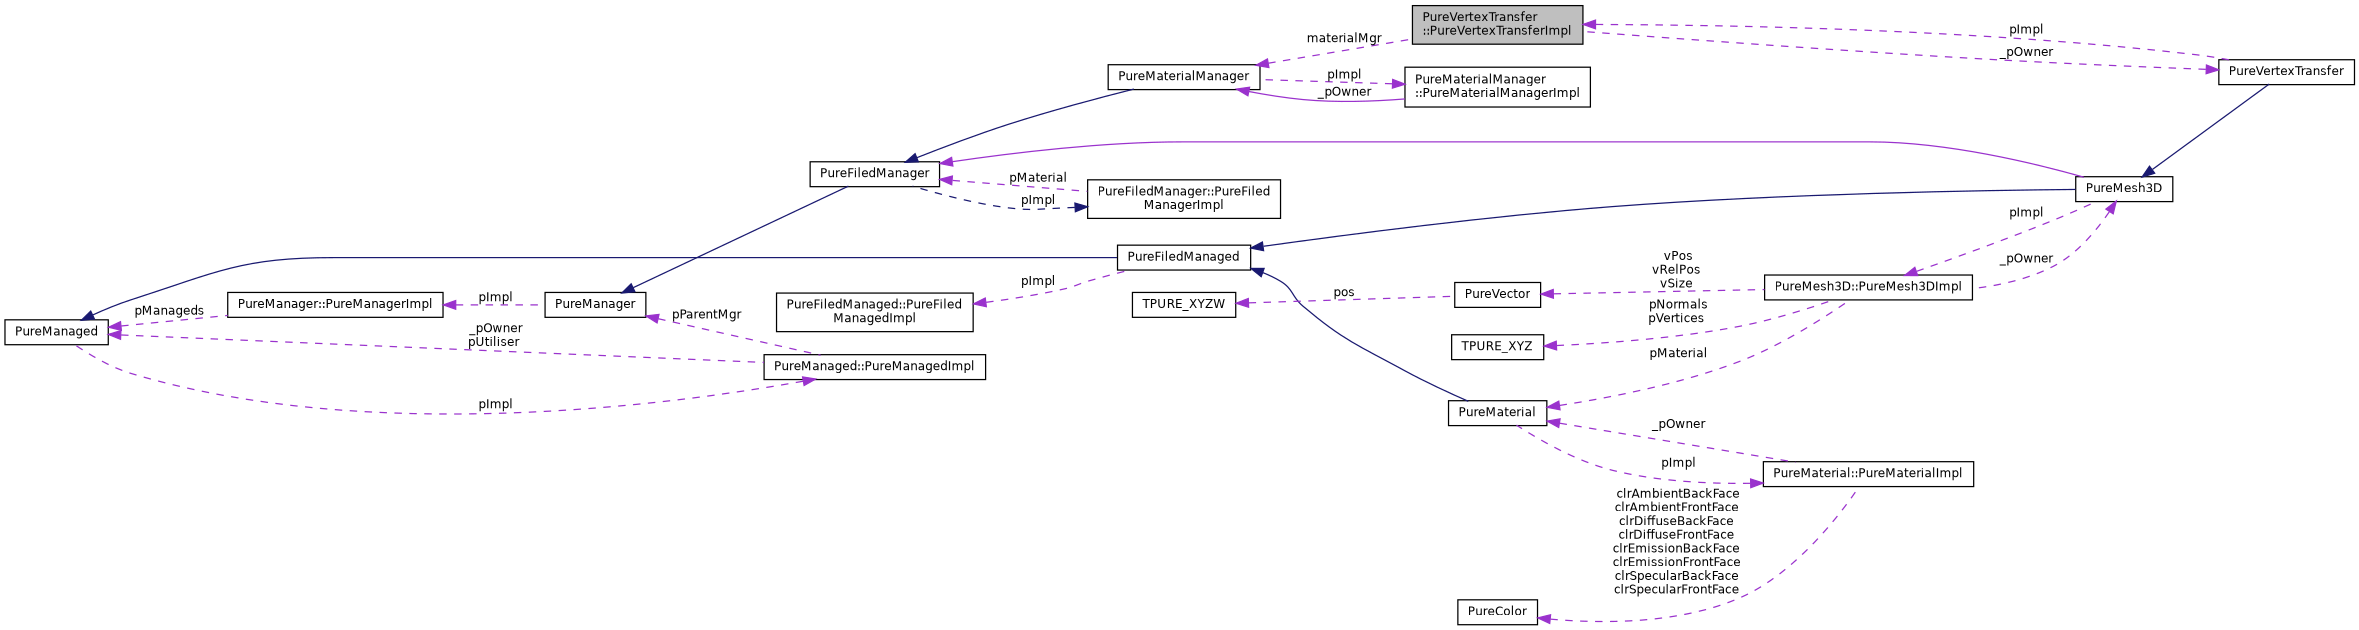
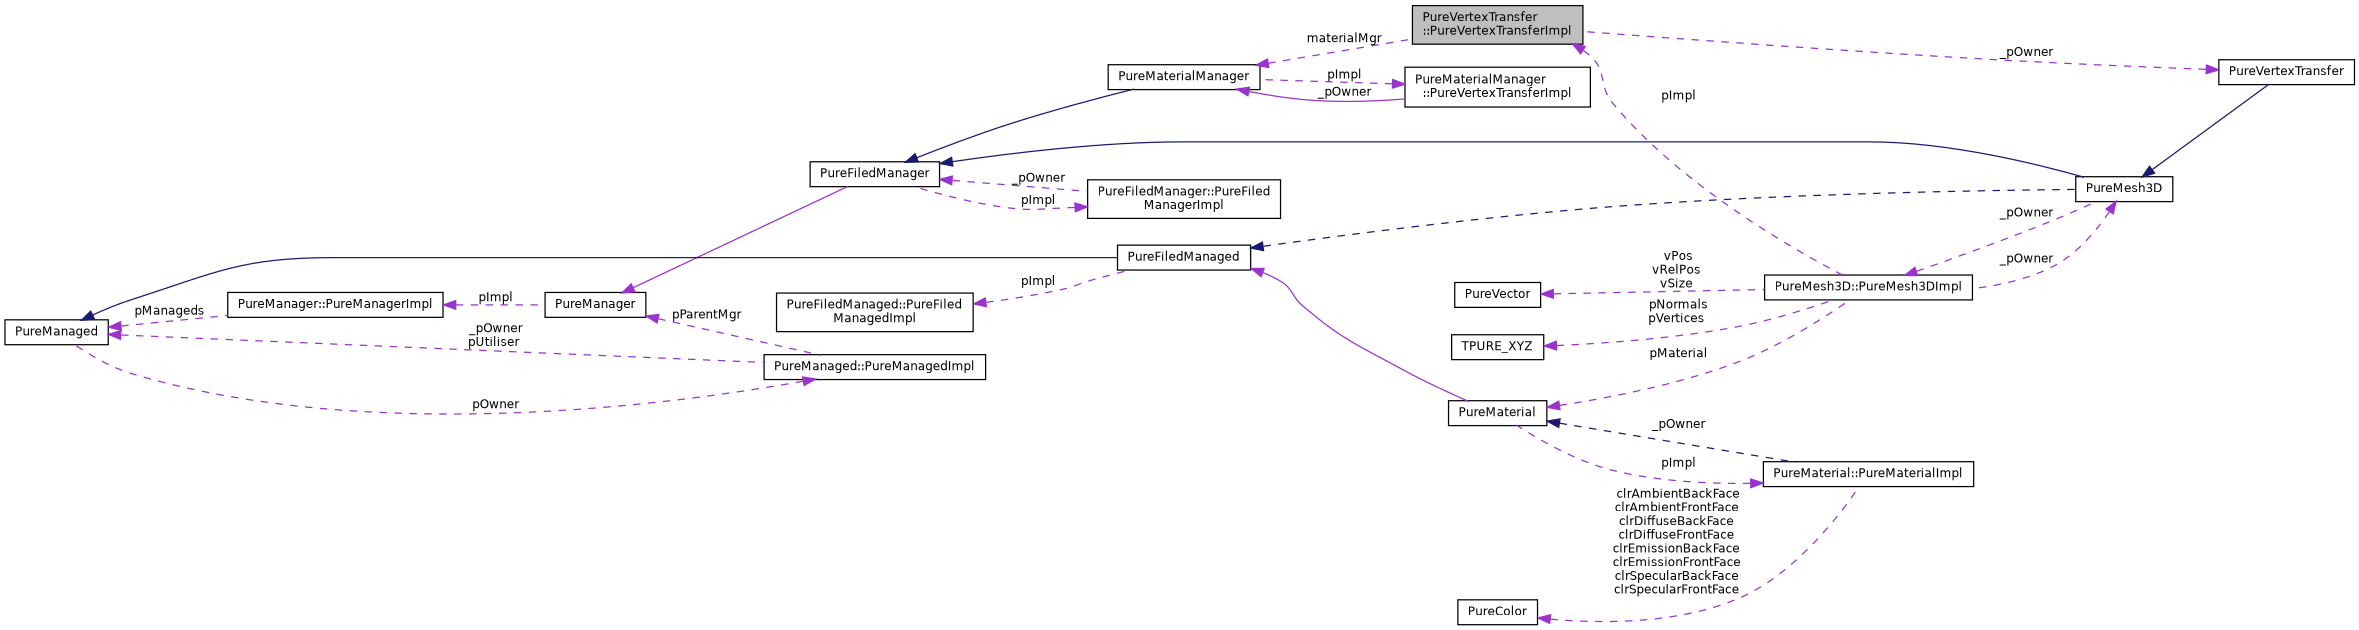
edge "PureVertexTransfer" -> "PureVertexTransfer ::PureVertexTransferImpl": now "PureMesh3D::PureMesh3DImpl" -> "PureVertexTransfer ::PureVertexTransferImpl"
node "PureMaterialManager ::PureMaterialManagerImpl": label "PureMaterialManager ::PureMaterialManagerImpl" -> "PureMaterialManager ::PureVertexTransferImpl"
edge "PureMesh3D" -> "PureFiledManager": color darkorchid3 -> midnightblue
edge "PureFiledManager::PureFiled ManagerImpl" -> "PureFiledManager": label " pMaterial" -> " _pOwner"
edge "PureMesh3D" -> "PureFiledManaged": style solid -> dashed
edge "PureFiledManager" -> "PureFiledManager::PureFiled ManagerImpl": color midnightblue -> darkorchid3
edge "PureMesh3D" -> "PureMesh3D::PureMesh3DImpl": label " pImpl" -> " _pOwner"
edge "PureFiledManager" -> "PureManager": color midnightblue -> darkorchid3
node "TPURE_XYZW": removed
edge "PureMaterial" -> "PureFiledManaged": color midnightblue -> darkorchid3
edge "PureManaged" -> "PureManaged::PureManagedImpl": label " pImpl" -> " pOwner"
edge "PureMaterial::PureMaterialImpl" -> "PureMaterial": color darkorchid3 -> midnightblue
